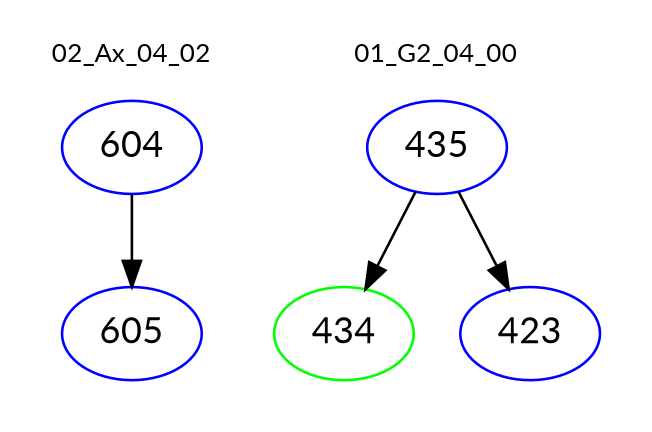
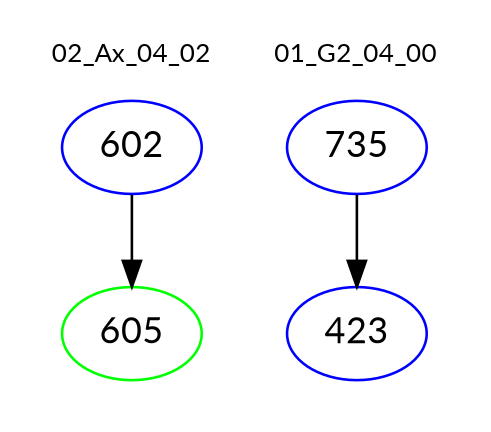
node "604": label "604" -> "602"
node "435": label "435" -> "735"
node "605": color blue -> green
node "434": removed
